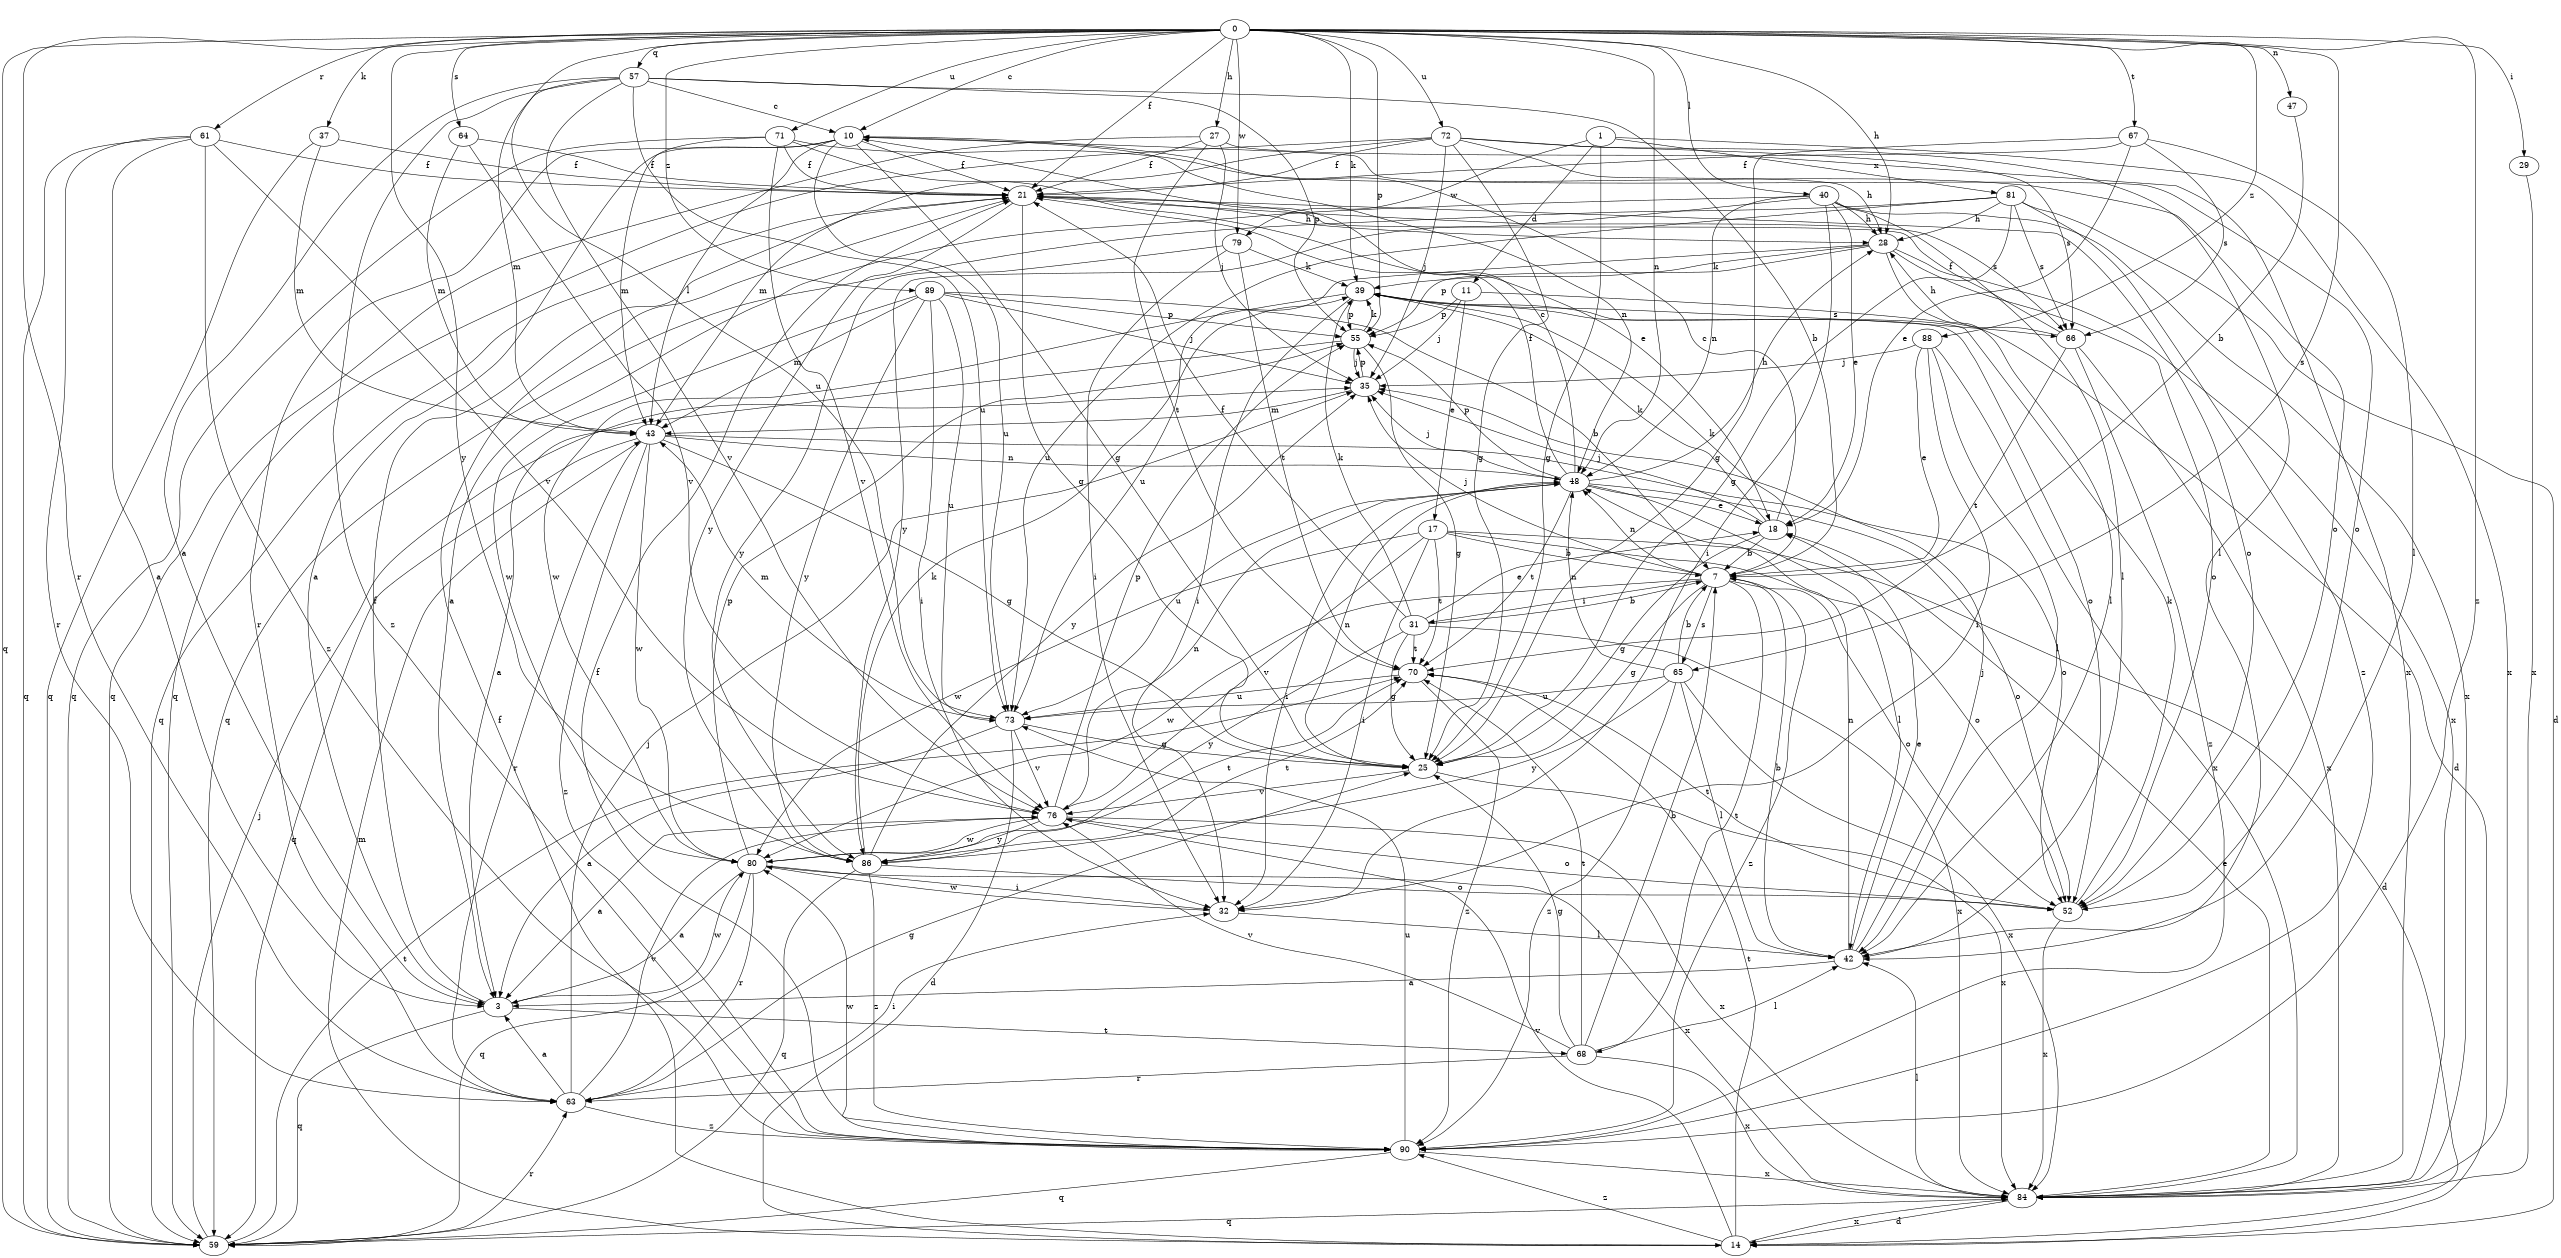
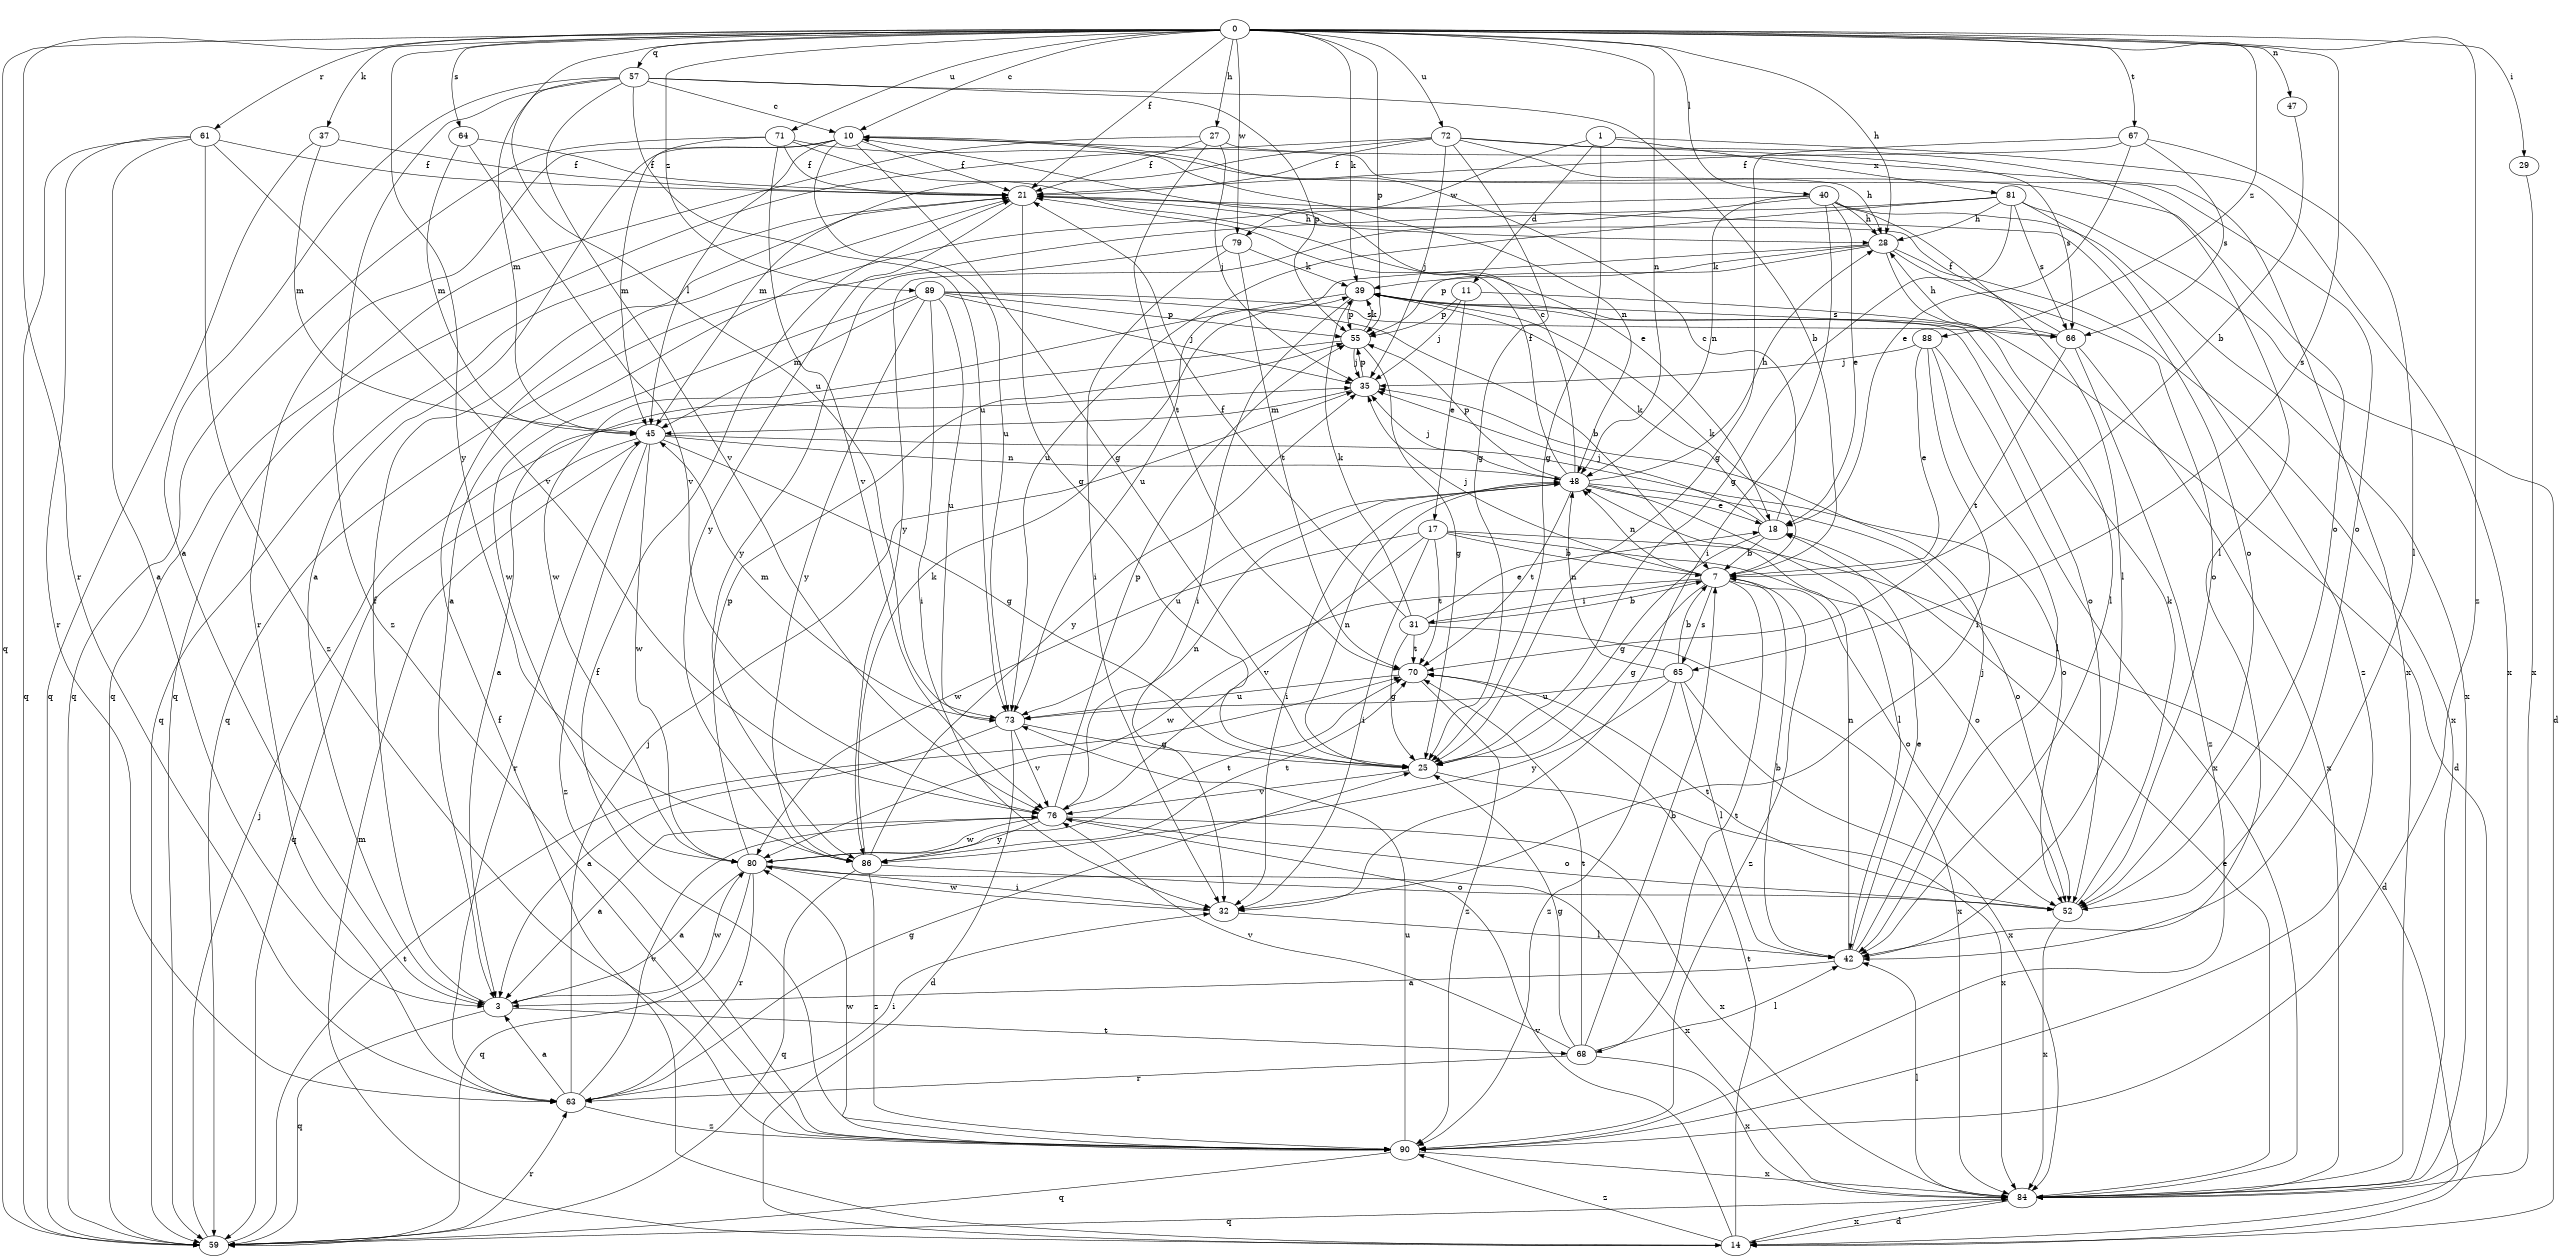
edge "21" -> "66": now "89" -> "66"
node "43": label "43" -> "45"
edge "31" -> "86": removed, label "y"
